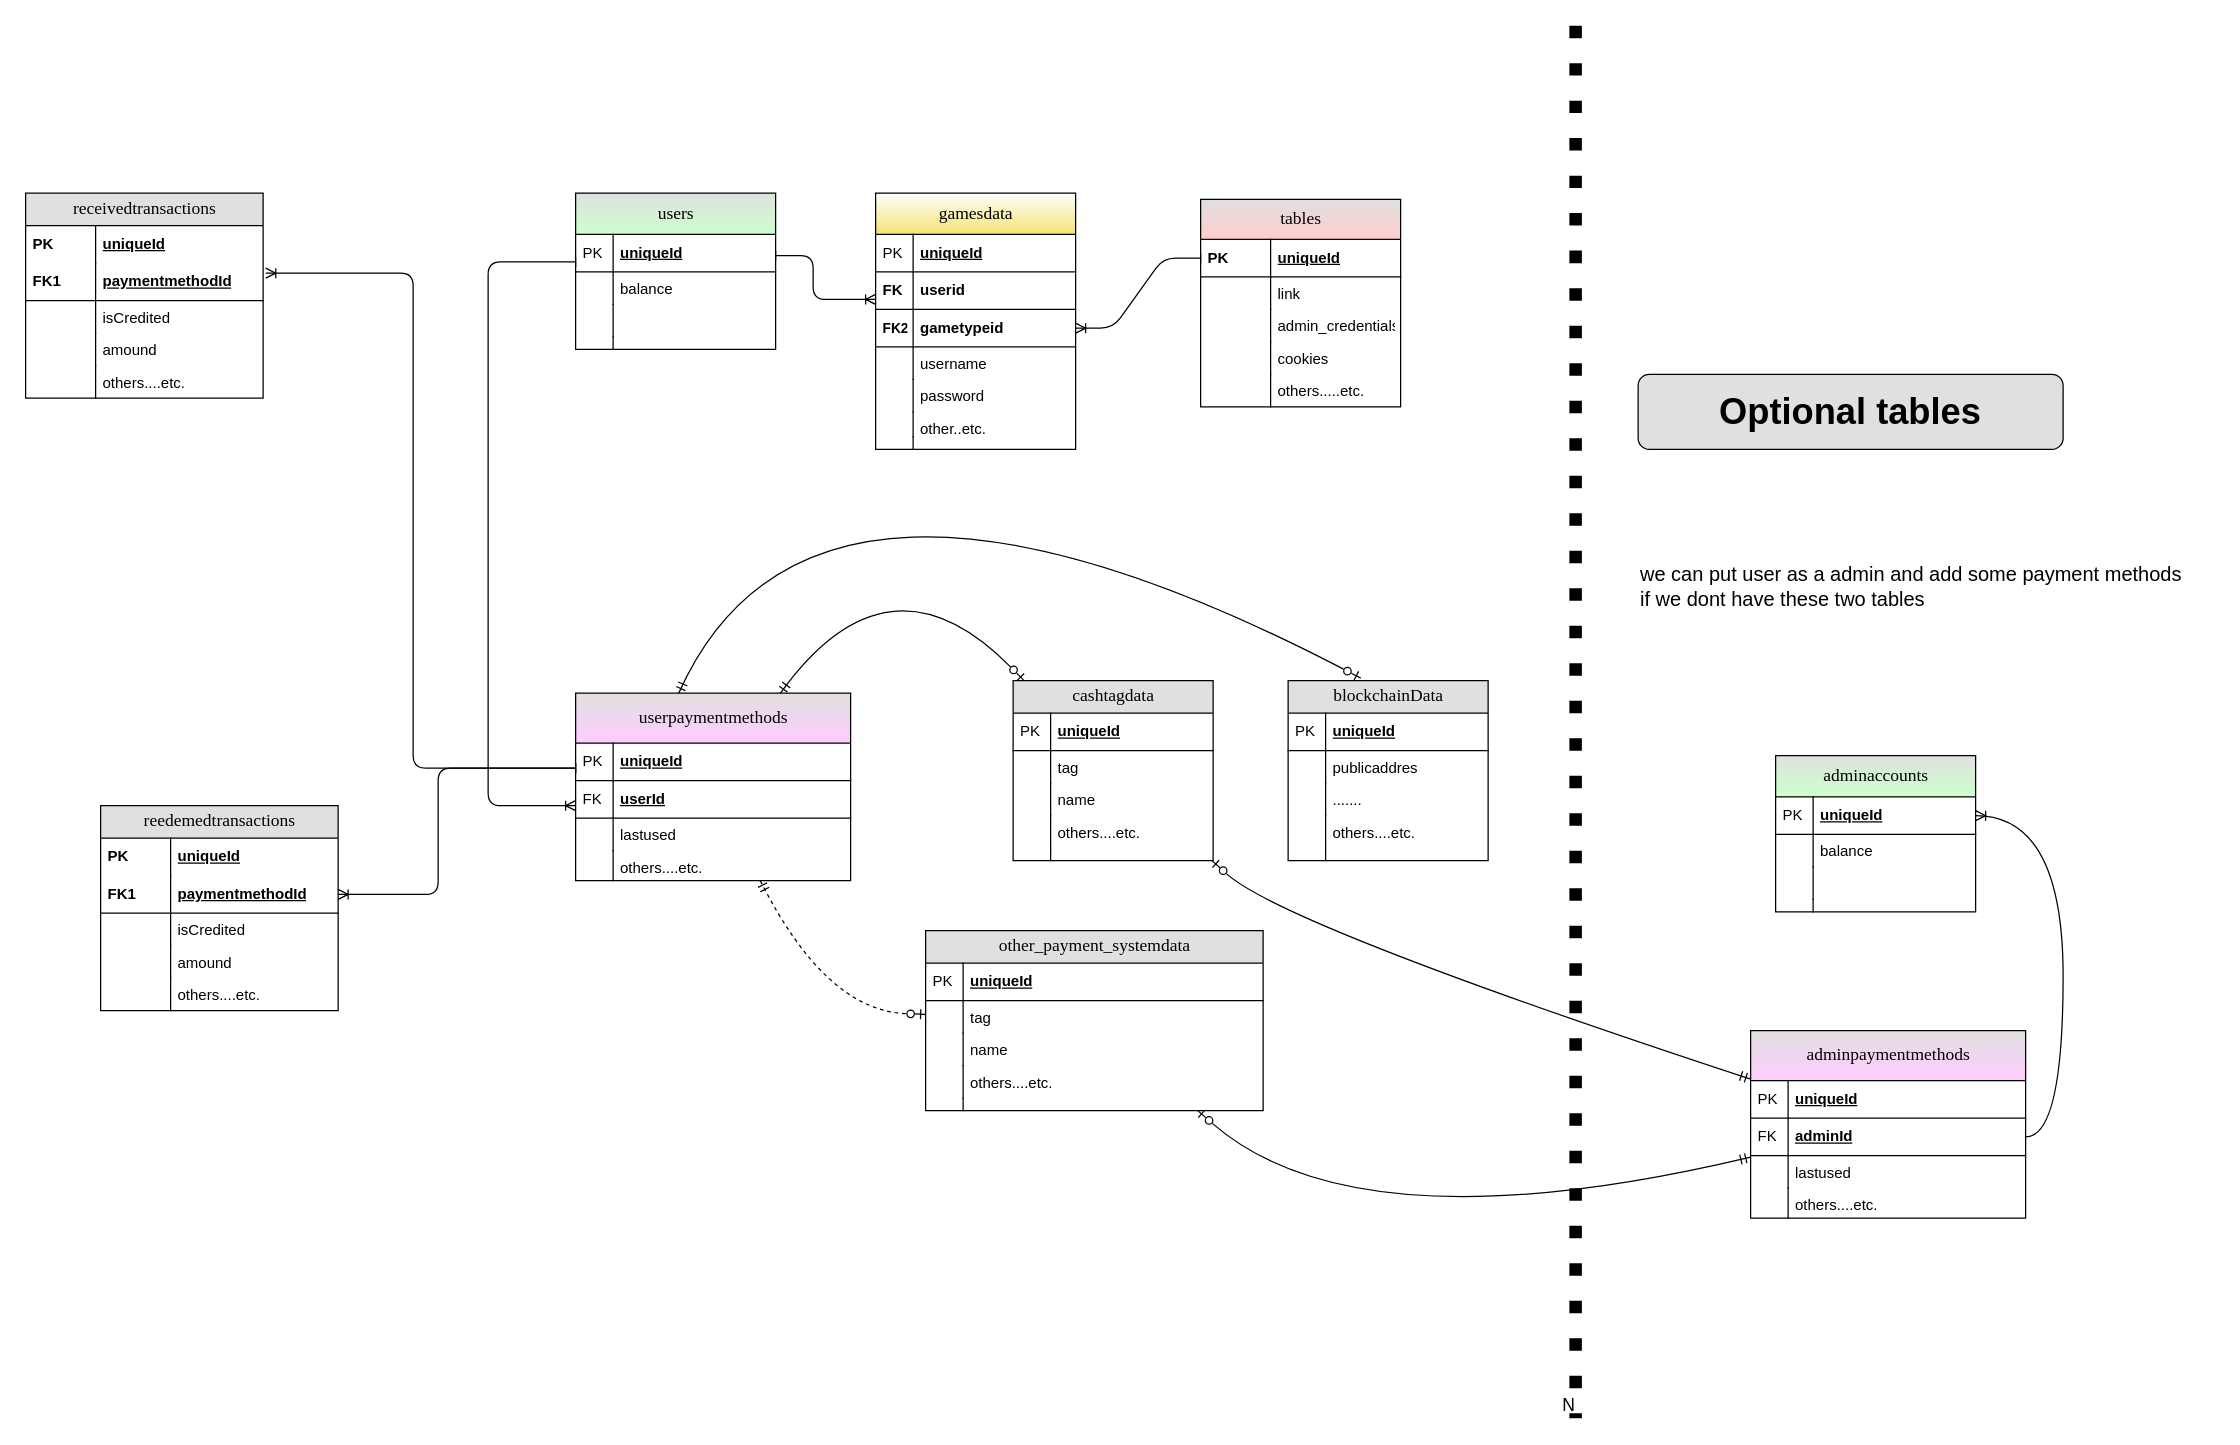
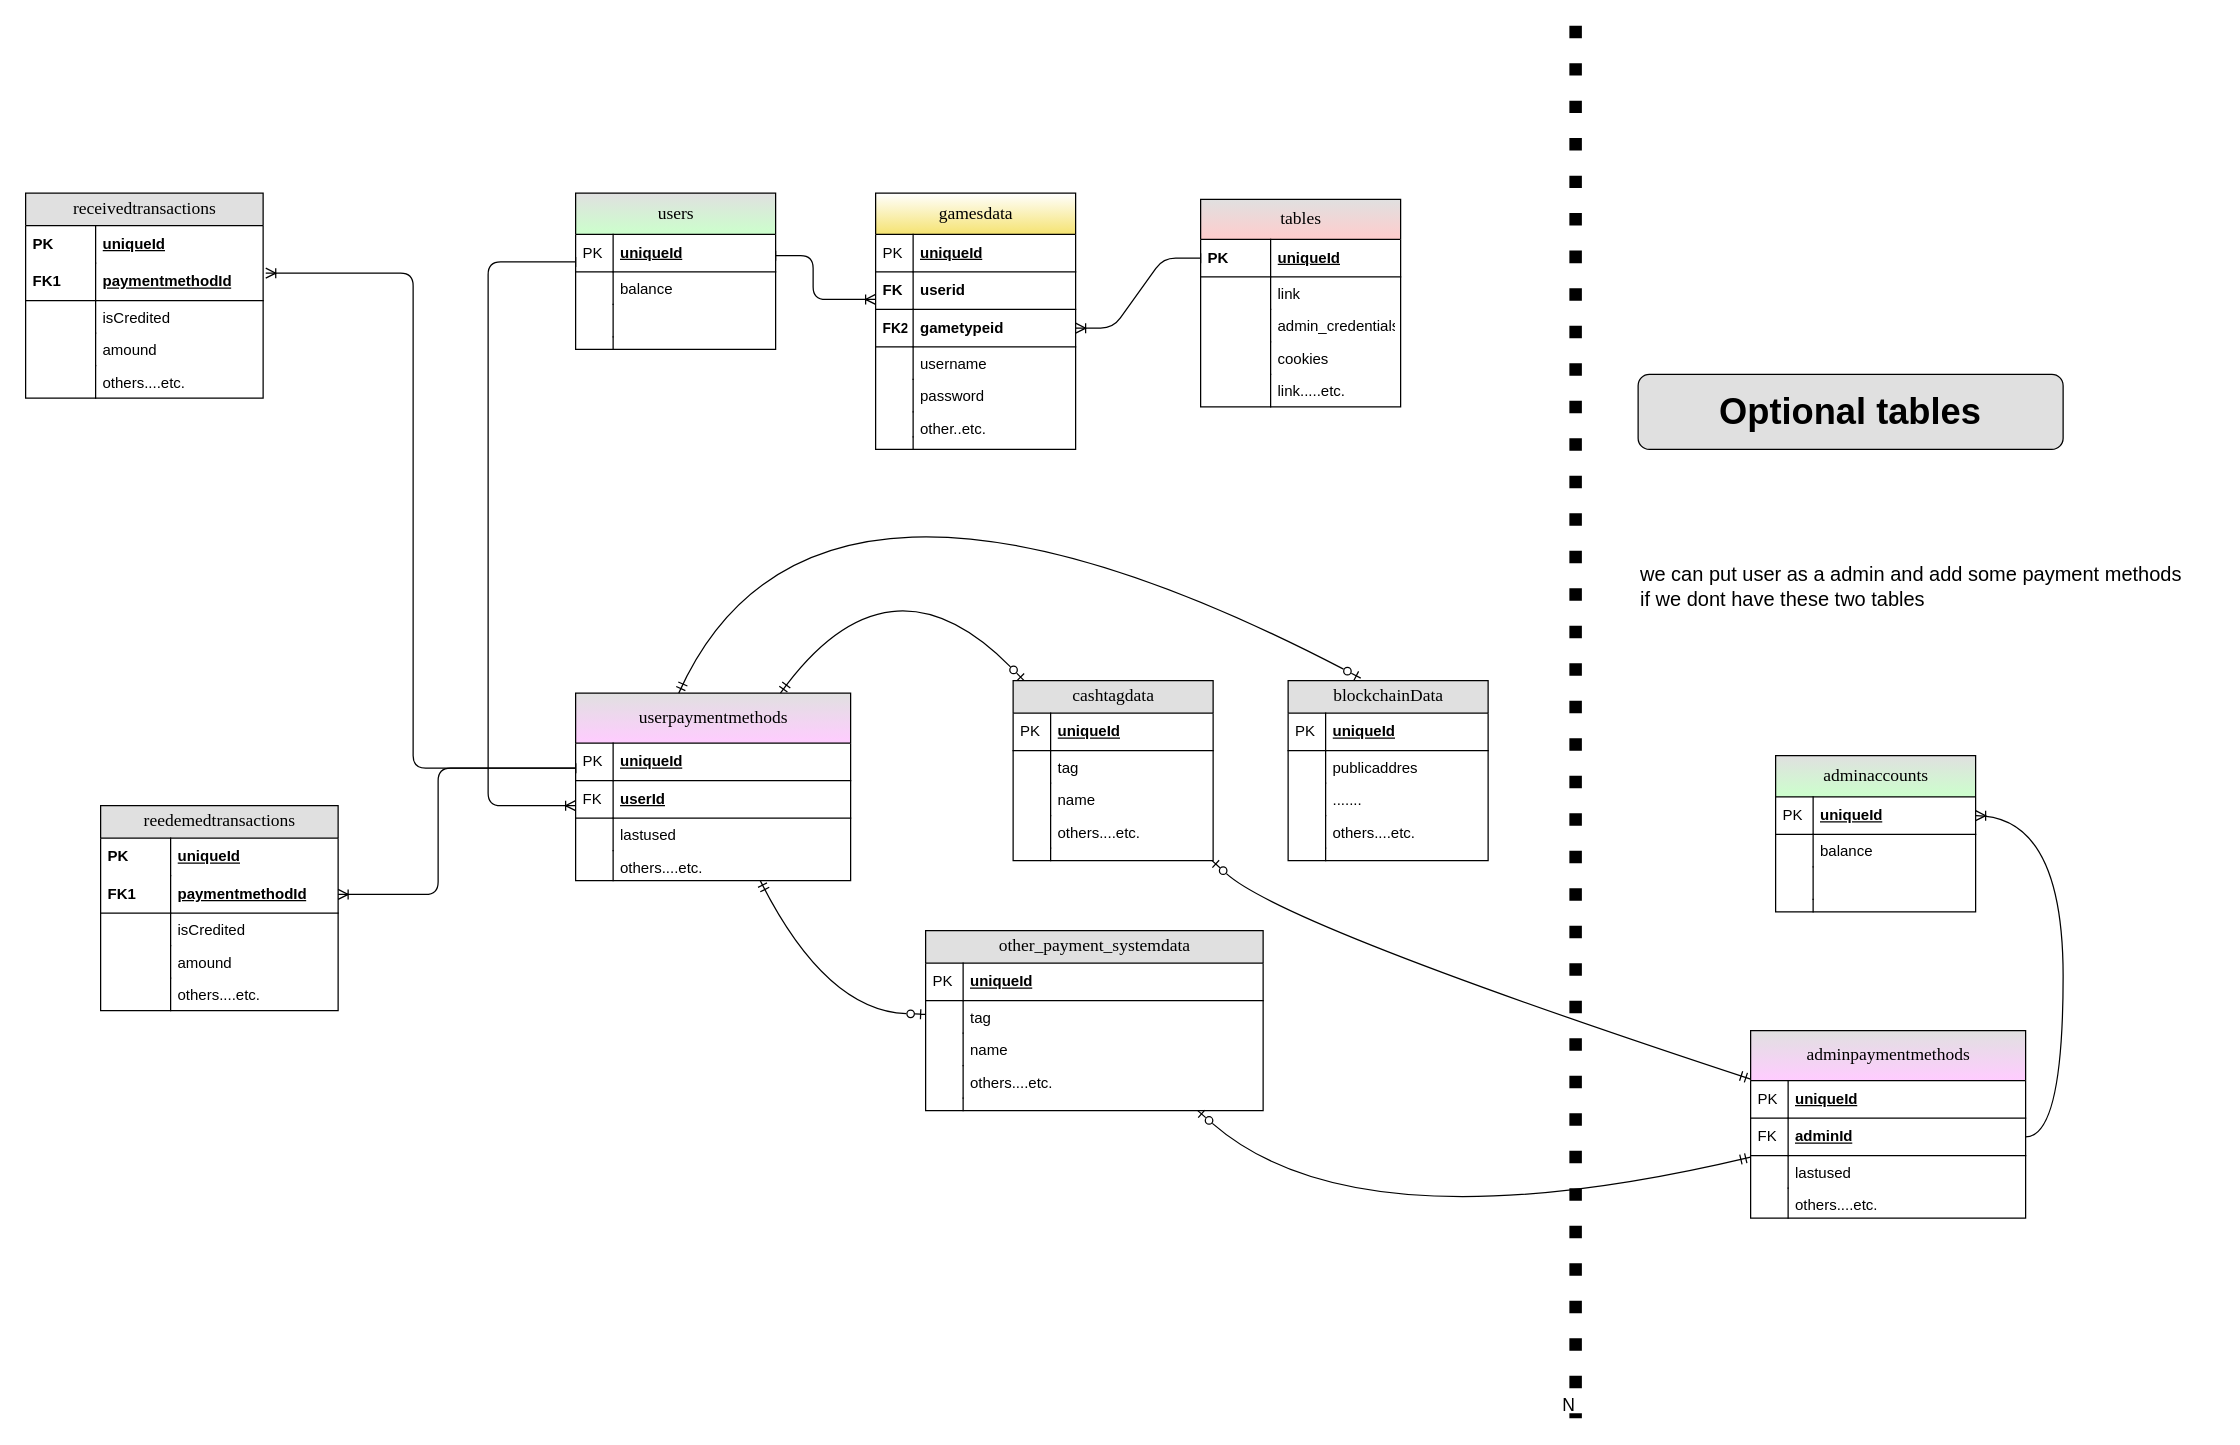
node "others.....etc.": label "others.....etc." -> "link.....etc."
edge "userpaymentmethods" -- "other_payment_systemdata": style dashed -> solid
